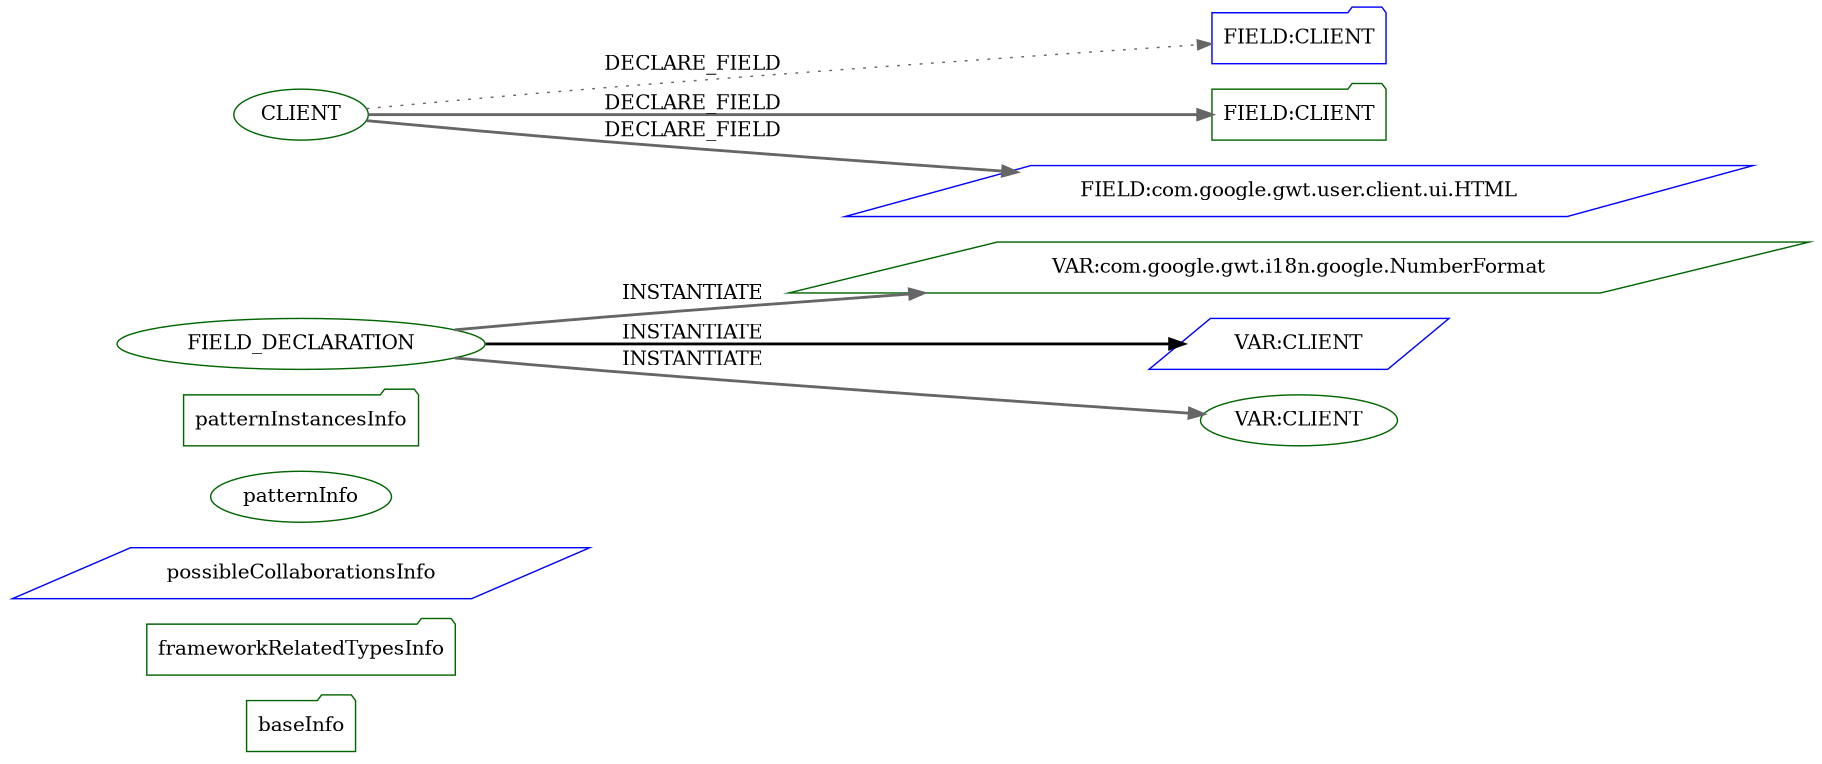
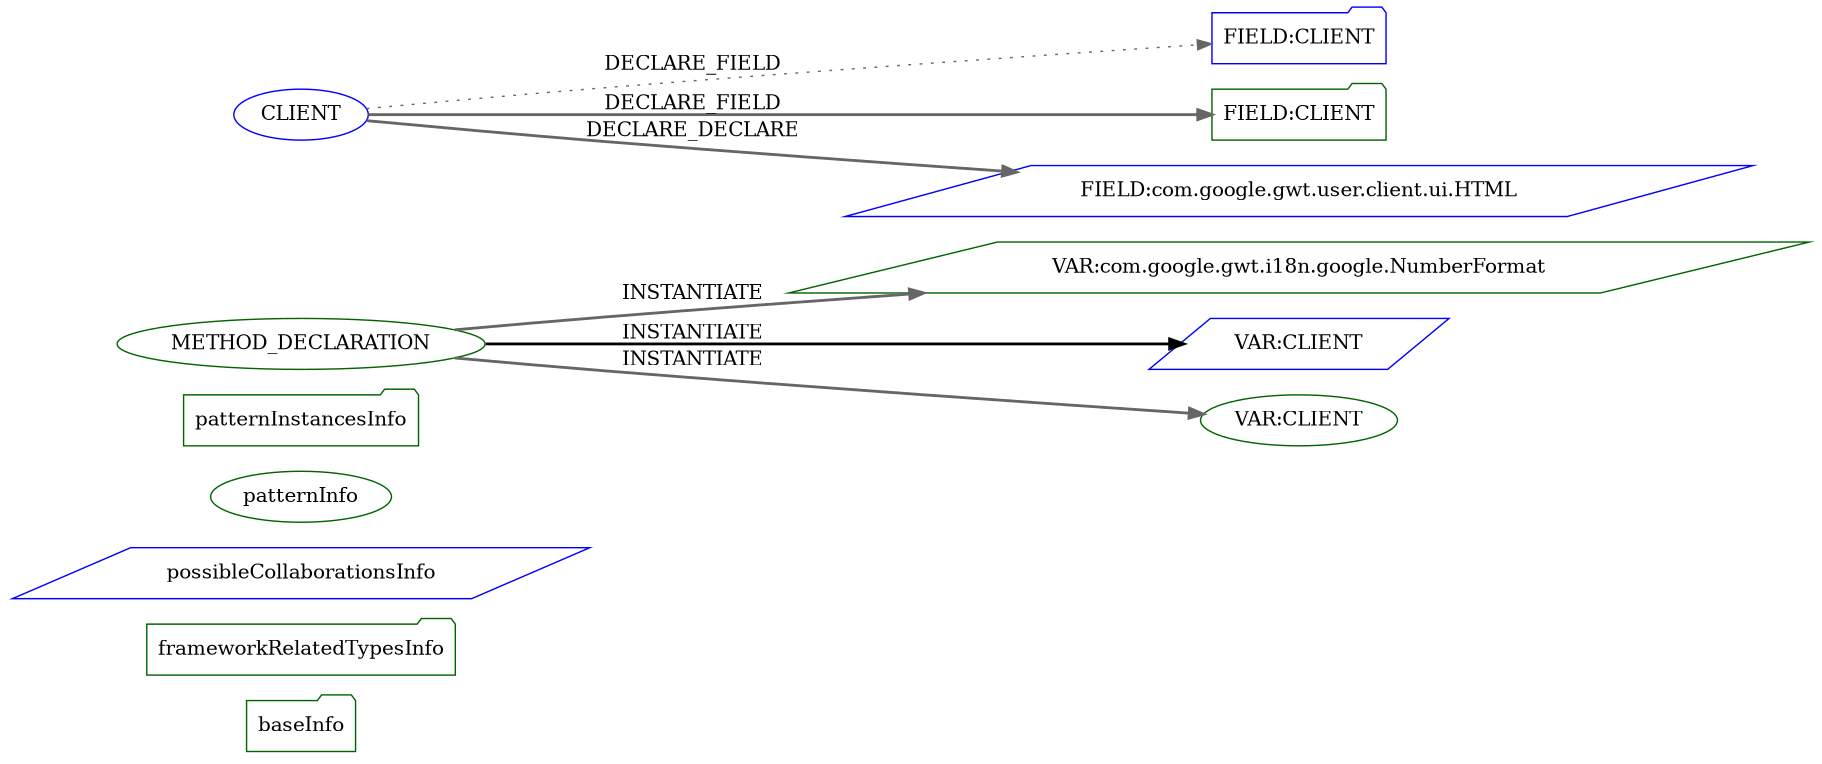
node "CLIENT": color darkgreen -> blue
edge "CLIENT" -> "FIELD:com.google.gwt.user.client.ui.HTML": label "DECLARE_FIELD" -> "DECLARE_DECLARE"
node "FIELD_DECLARATION": label "FIELD_DECLARATION" -> "METHOD_DECLARATION"
